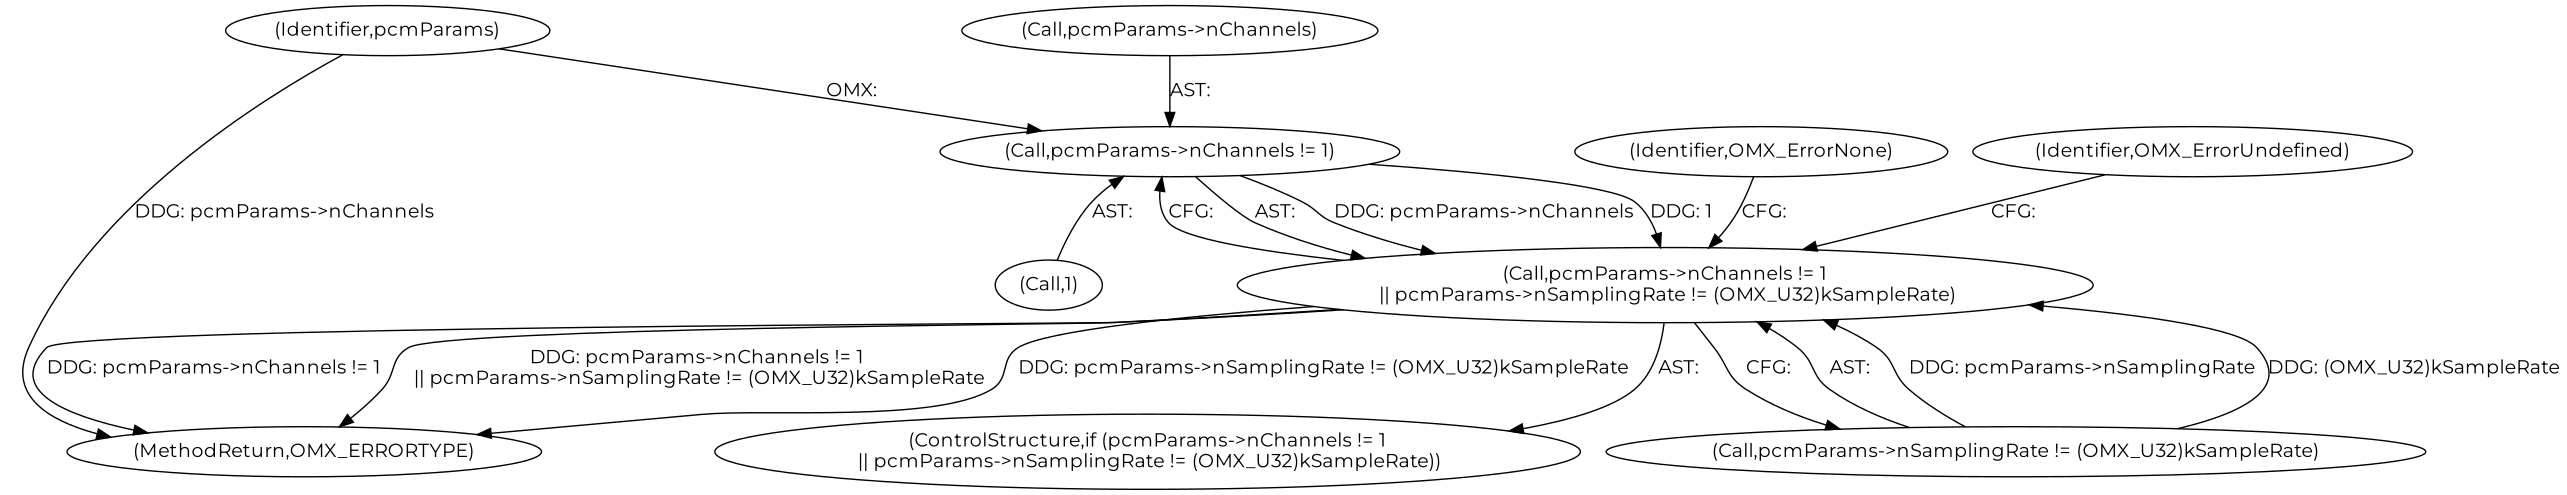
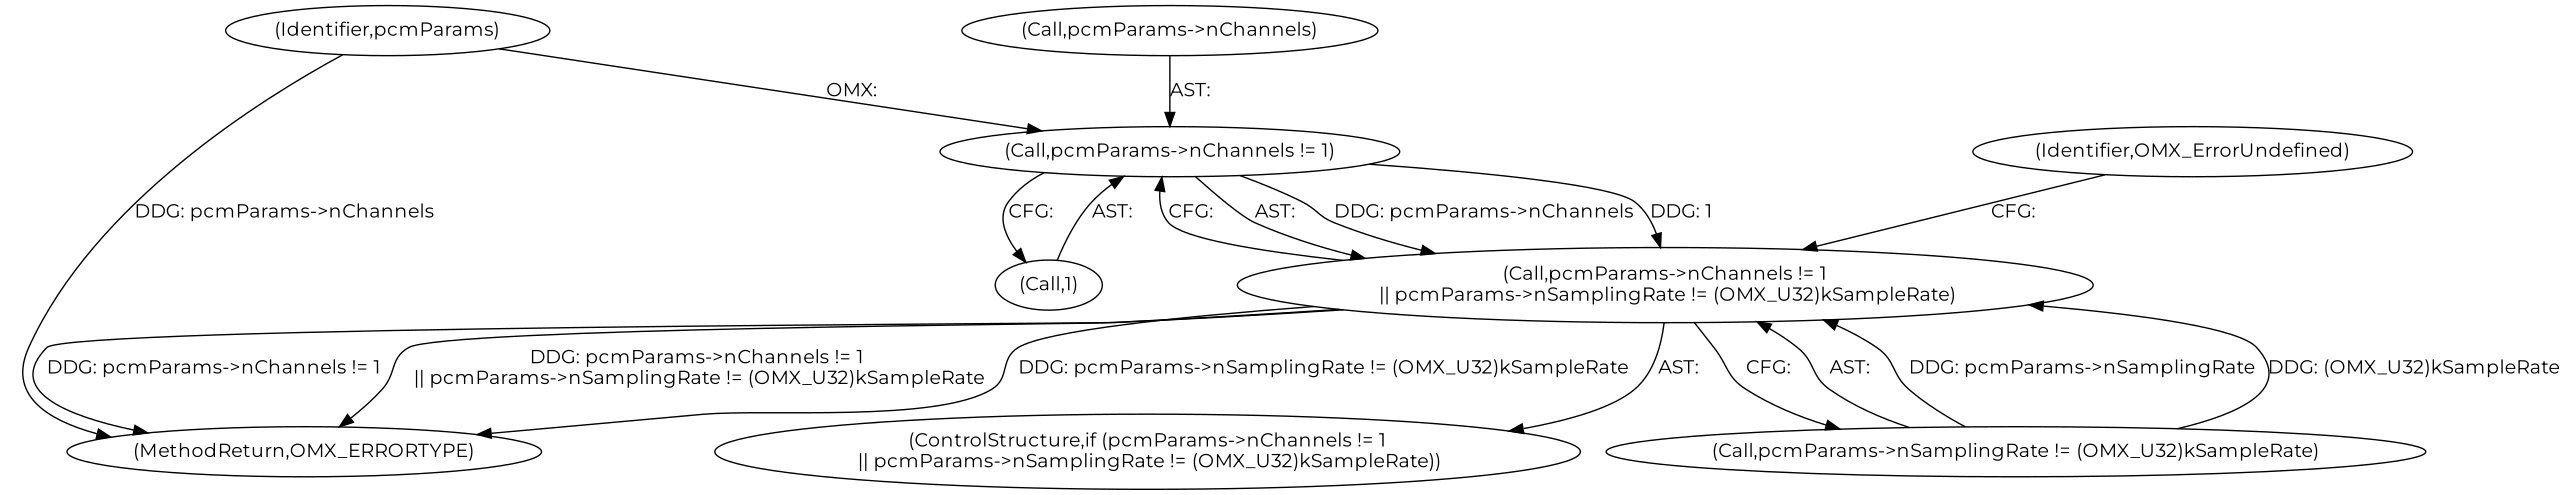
node "(Identifier,OMX_ErrorNone)": removed
edge "(Call,pcmParams->nChannels != 1)" -> "(Call,1)": added, label "CFG:"
